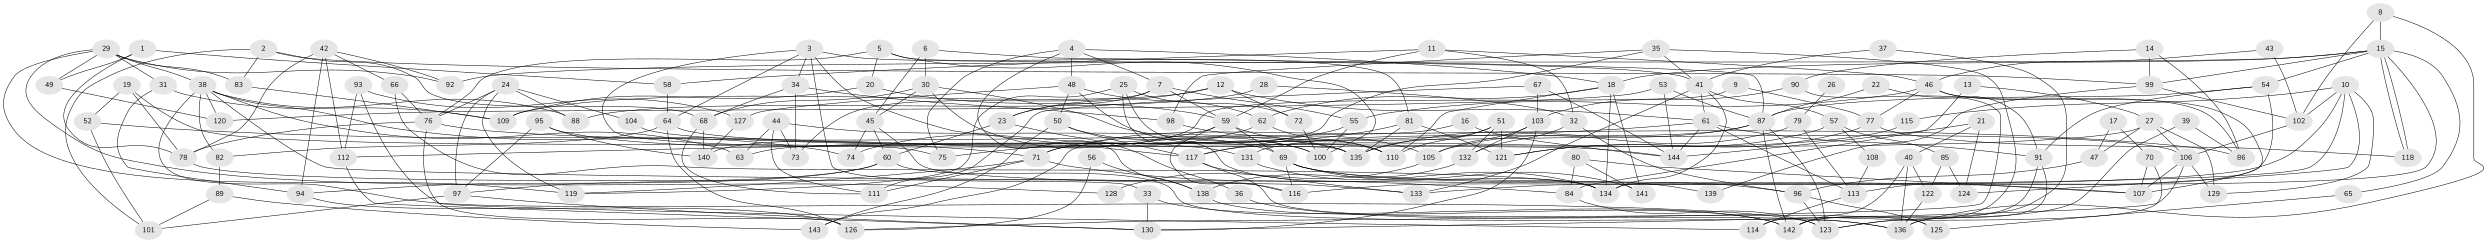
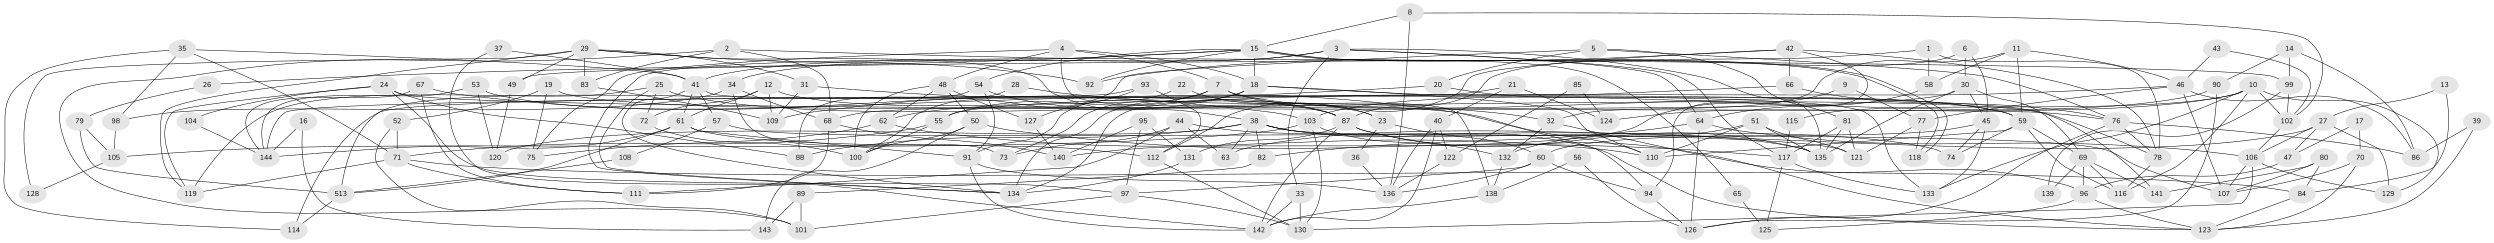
edge "15" -- "99": now "15" -- "26"
edge "57" -- "85": removed
node "113": label "113" -> "513"
